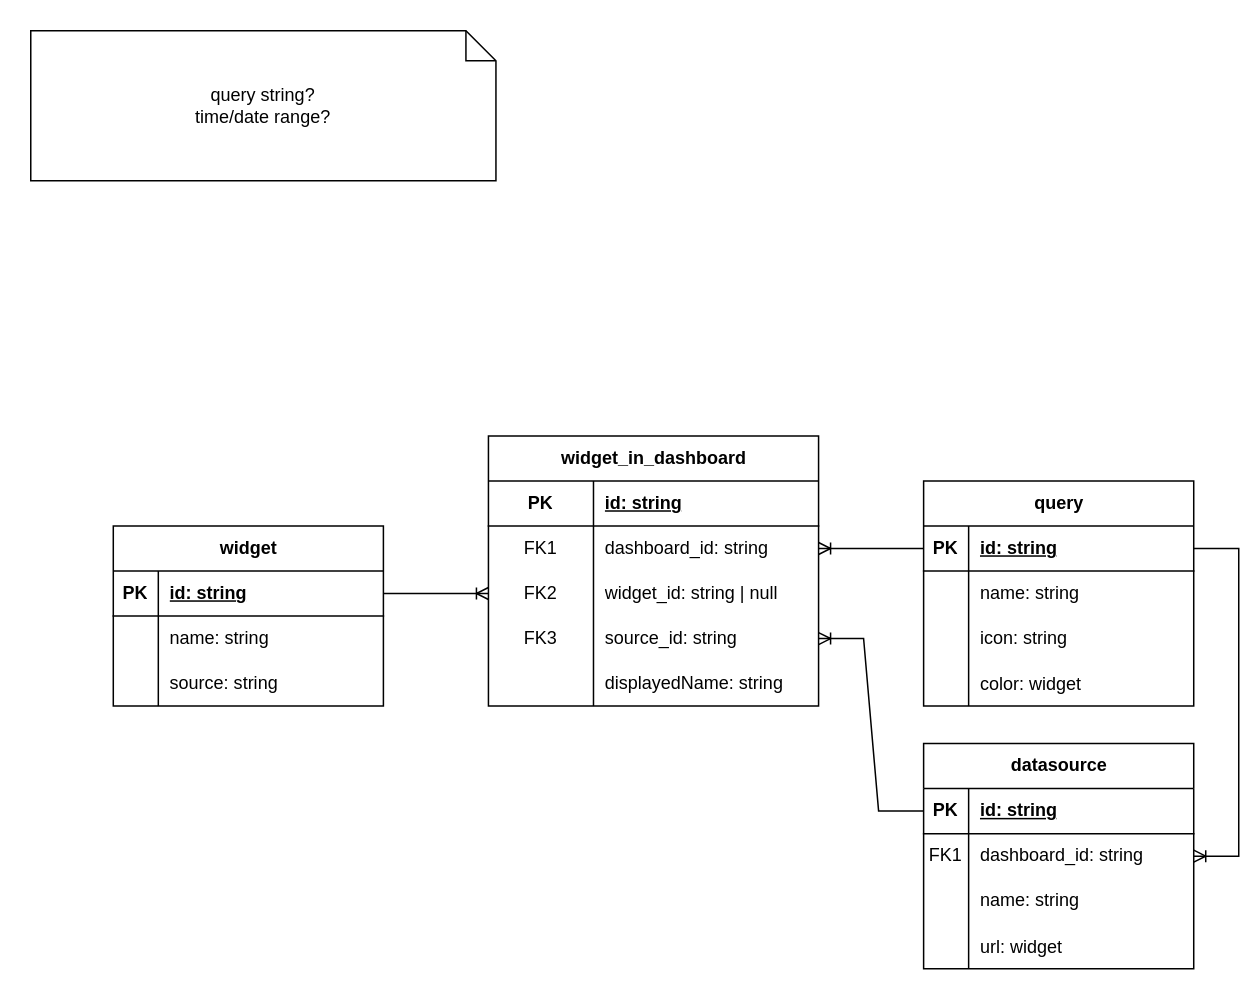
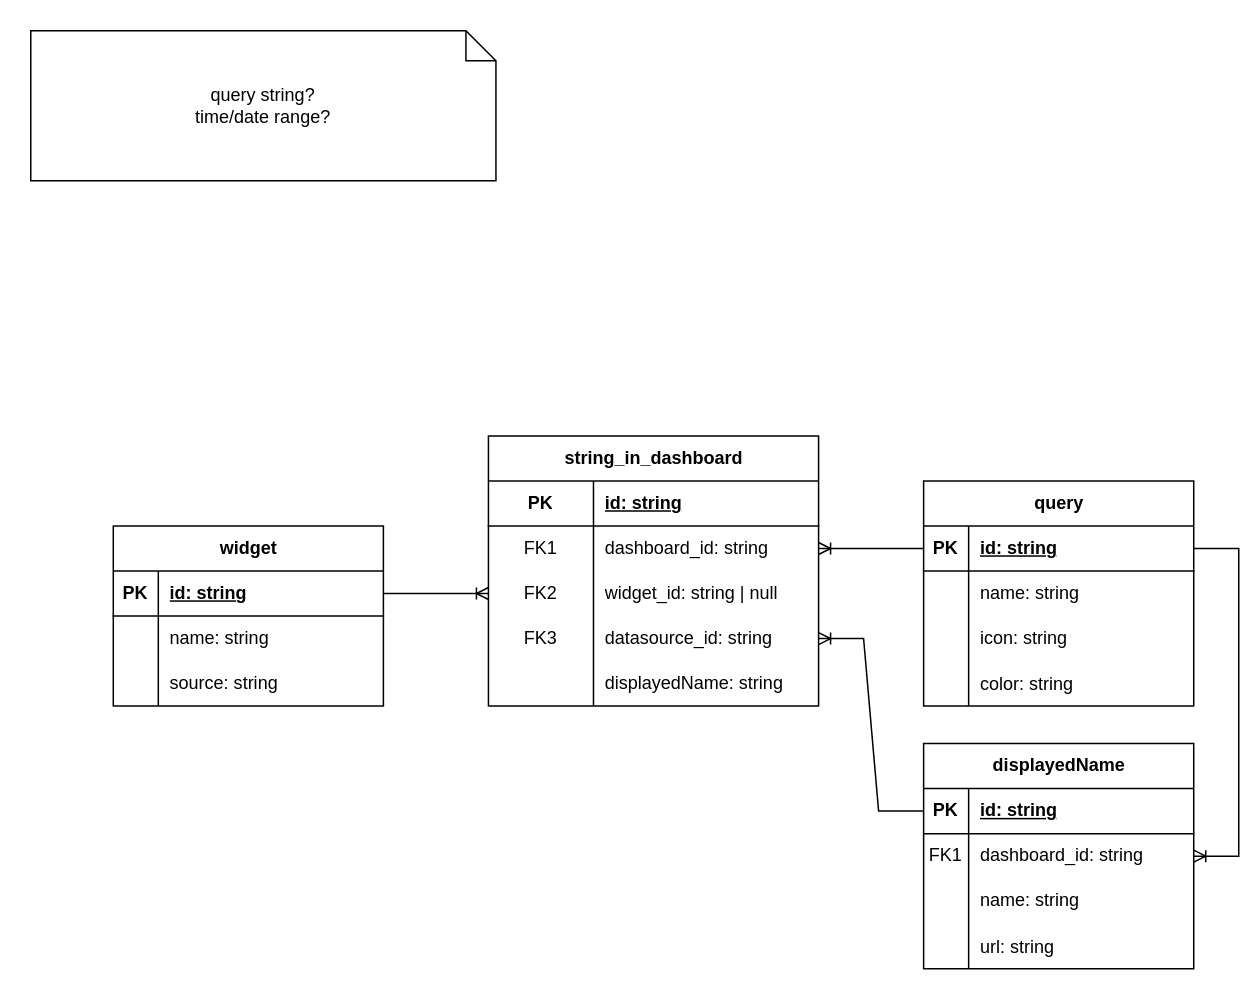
node "widget_in_dashboard": label "widget_in_dashboard" -> "string_in_dashboard"
node "source_id: string": label "source_id: string" -> "datasource_id: string"
node "color: widget": label "color: widget" -> "color: string"
node "datasource": label "datasource" -> "displayedName"
node "url: widget": label "url: widget" -> "url: string"
